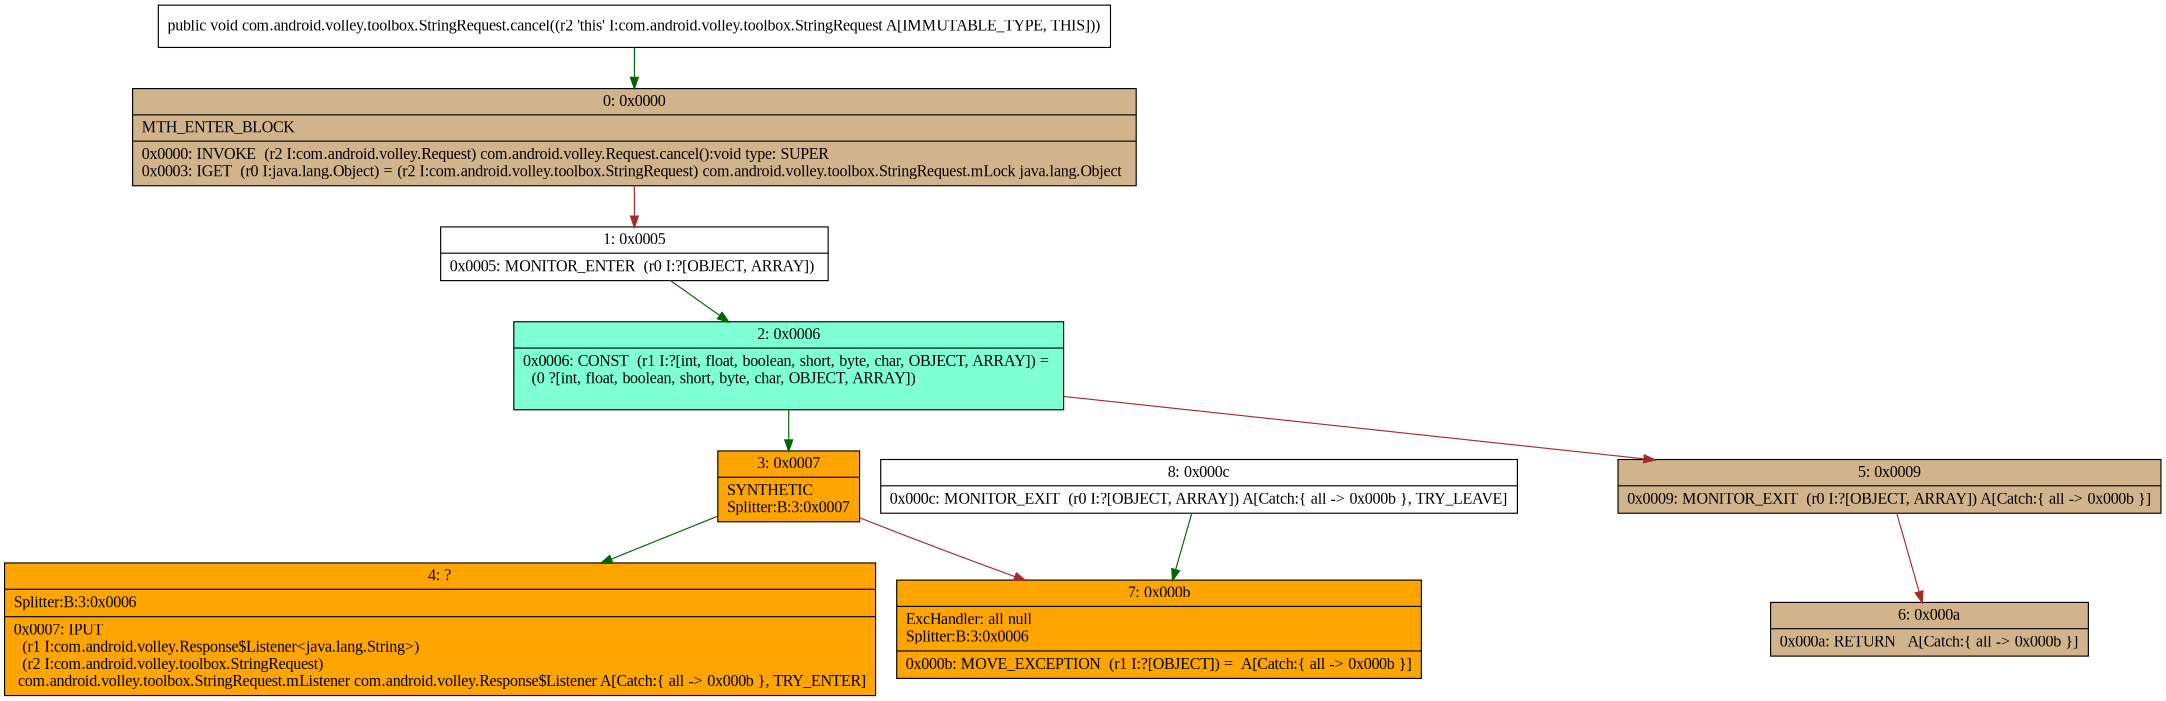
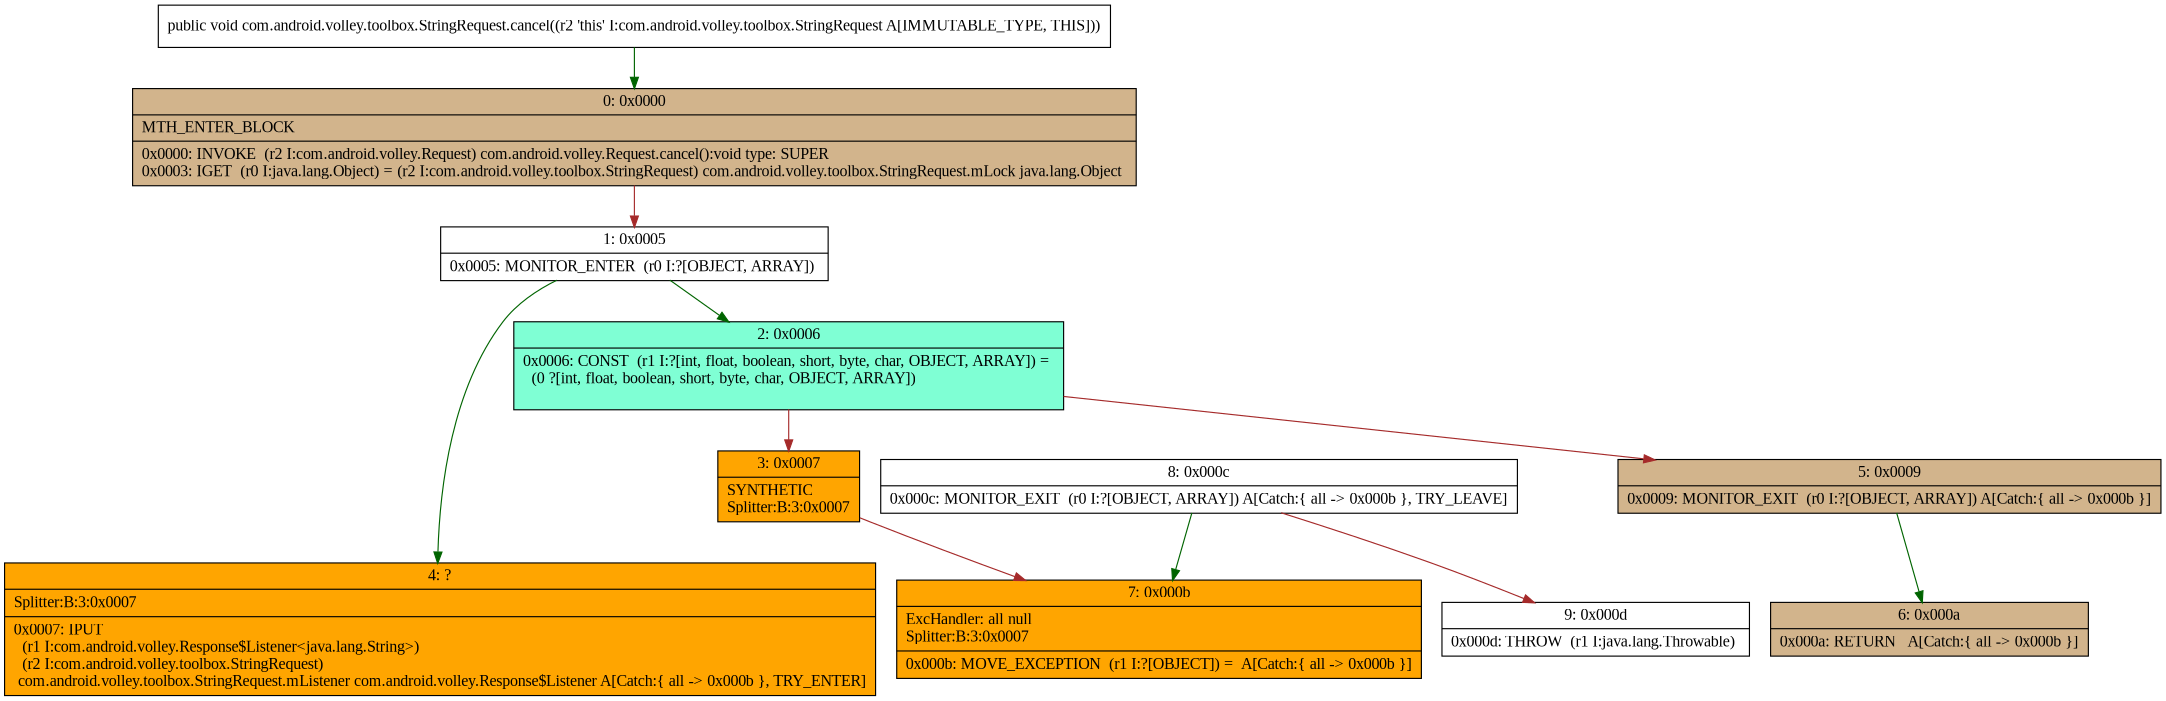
edge "2: 0x0006" -> "3: 0x0007": color darkgreen -> brown
edge "3: 0x0007" -> "4: ?": now "1: 0x0005" -> "4: ?"
edge "5: 0x0009" -> "6: 0x000a": color brown -> darkgreen
node "4: ?": text "Splitter:B:3:0x0006" -> "Splitter:B:3:0x0007"
node "9: 0x000d": added
node "7: 0x000b": text "Splitter:B:3:0x0006" -> "Splitter:B:3:0x0007"
